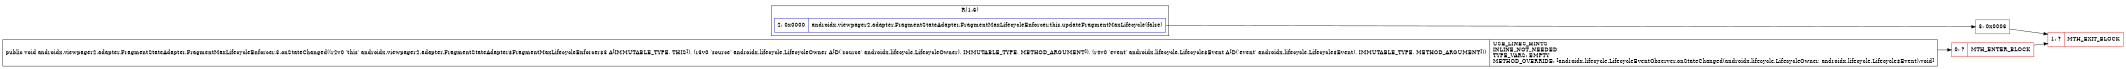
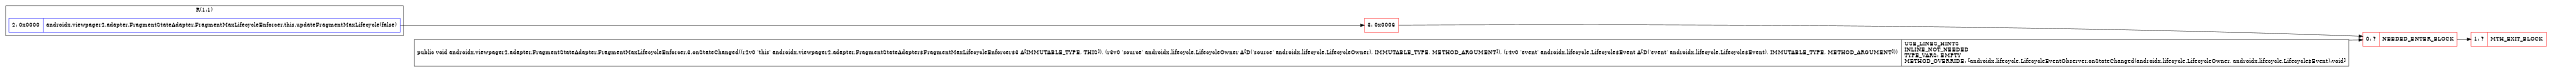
cluster "R(1:6)": label "R(1:6)" -> "R(1:1)"
edge "3: 0x0006" -> "1: ?": now "3: 0x0006" -> "0: ?"
node "0: ?": text "MTH_ENTER_BLOCK" -> "NEEDED_ENTER_BLOCK"
